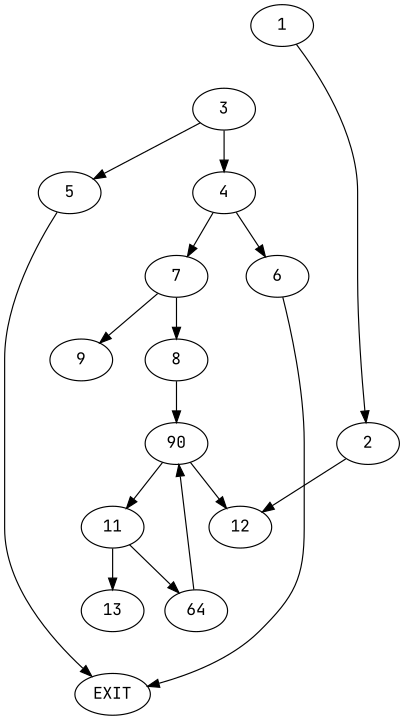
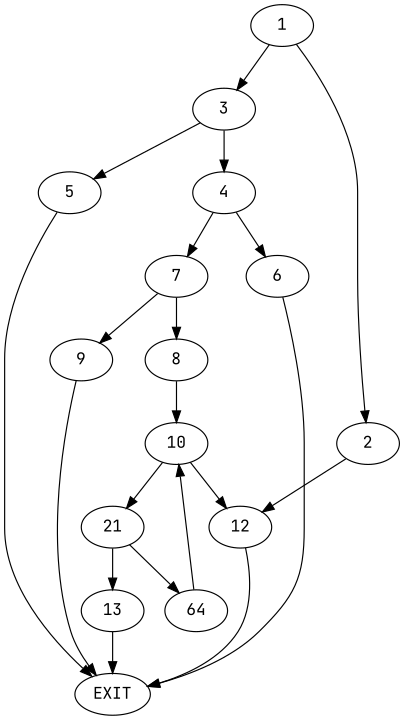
edge "1" -> "3": added
node "90": label "90" -> "10"
edge "9" -> "EXIT": added
node "11": label "11" -> "21"
edge "12" -> "EXIT": added
edge "13" -> "EXIT": added
